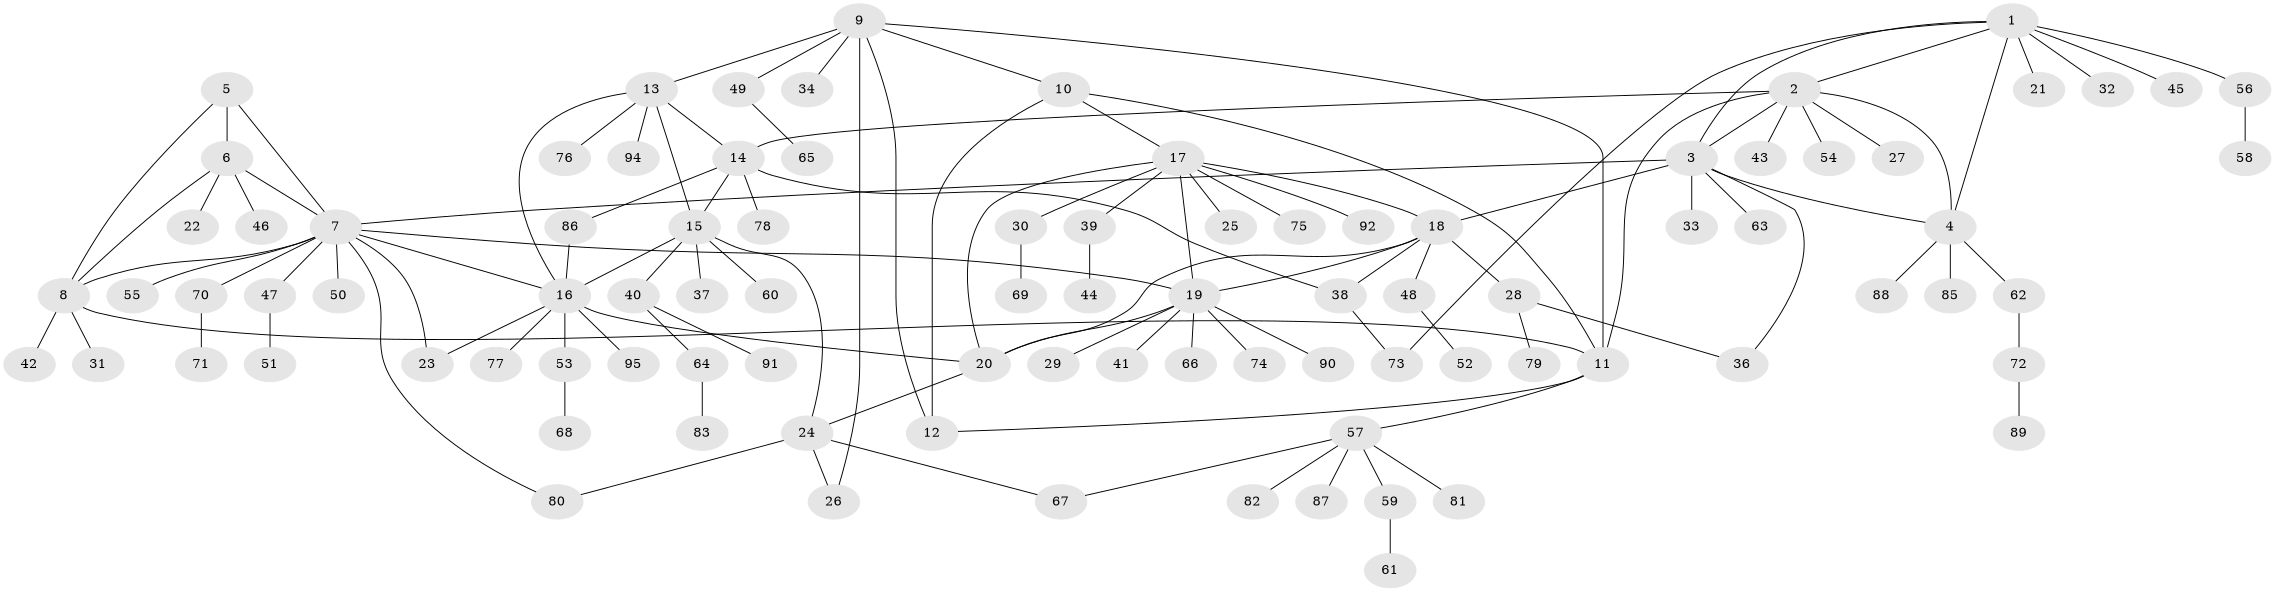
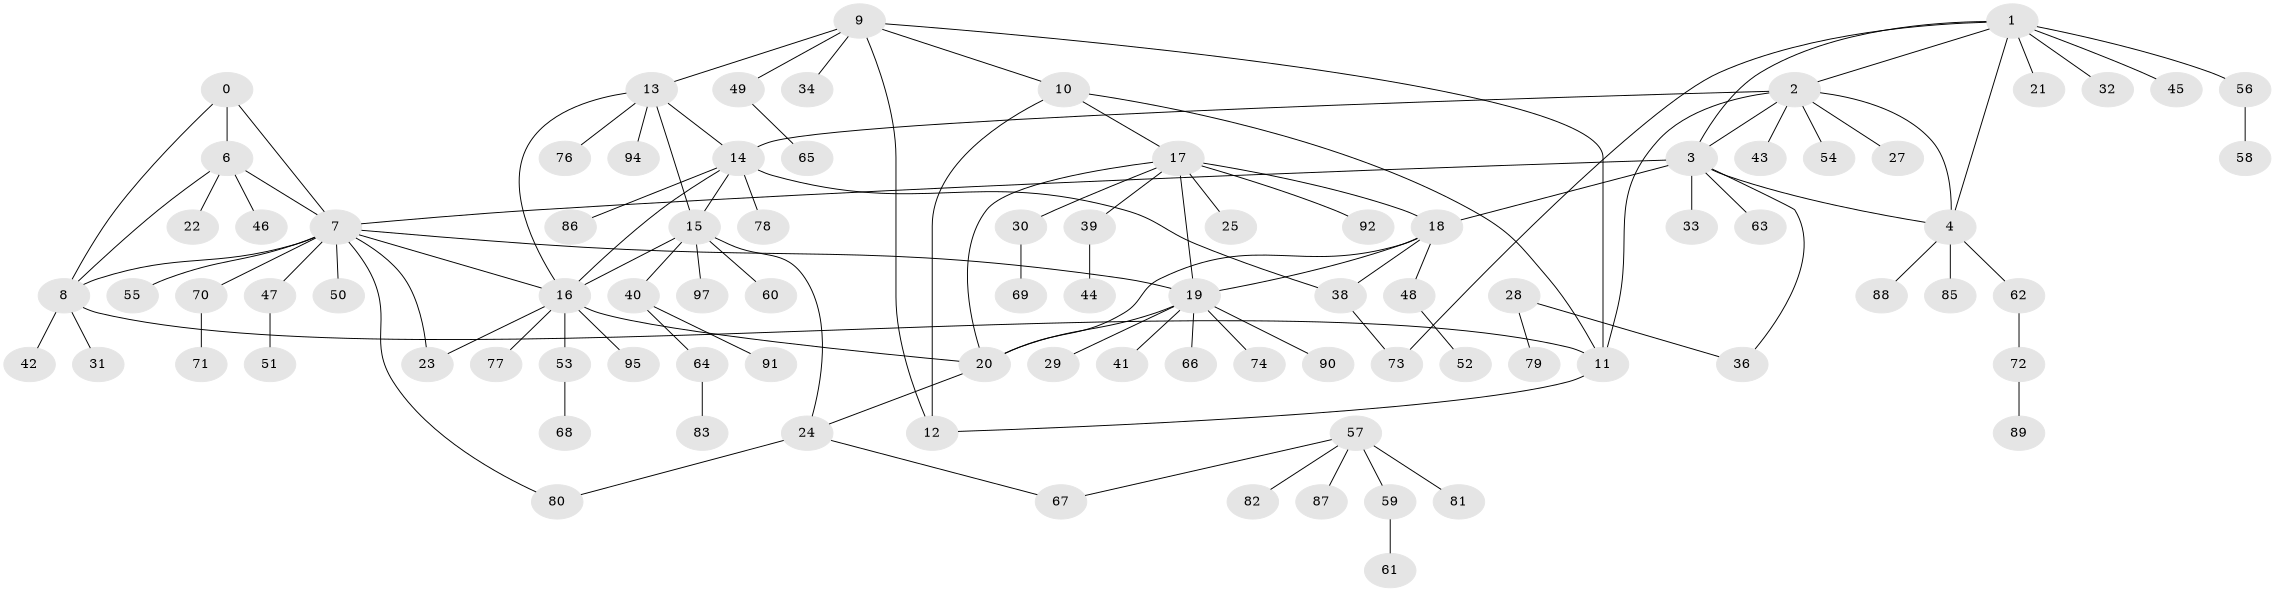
node "5": label "5" -> "0"
node "75": removed
edge "18" -- "28": removed
edge "86" -- "16": now "14" -- "16"
node "37": label "37" -> "97"
edge "11" -- "57": removed
node "26": removed
